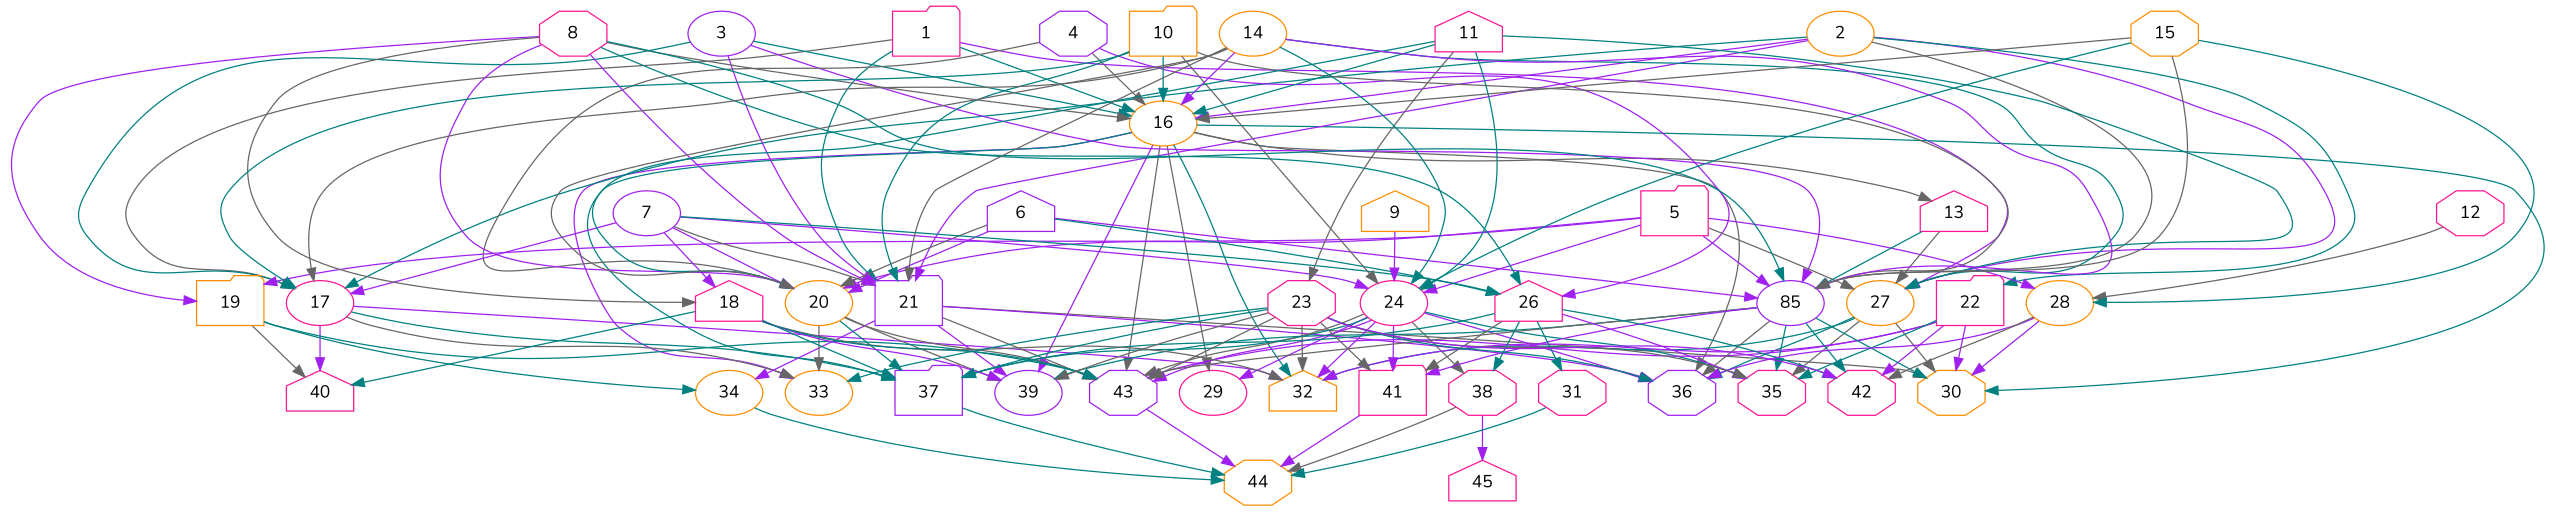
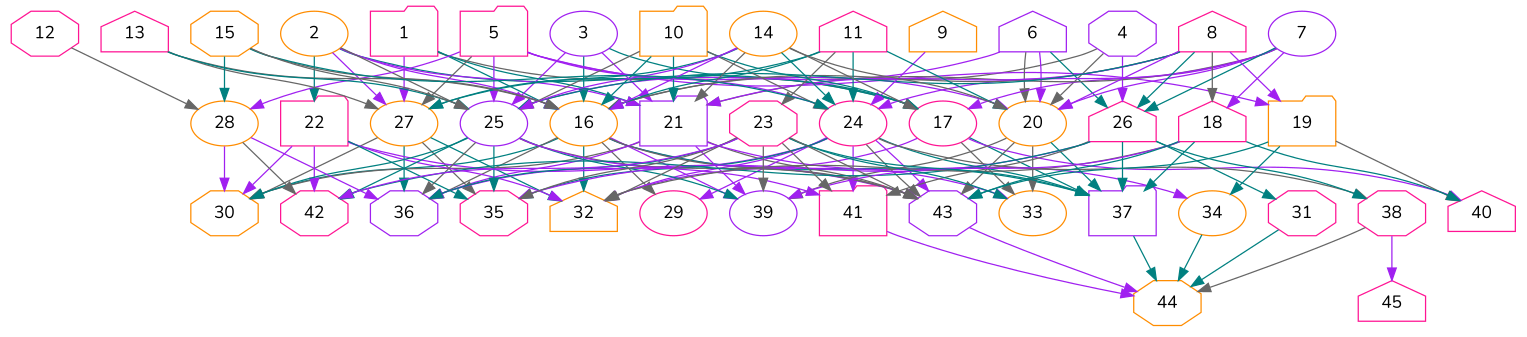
node "8": shape octagon -> house
edge "16" -> "13": reversed
node "85": label "85" -> "25"
